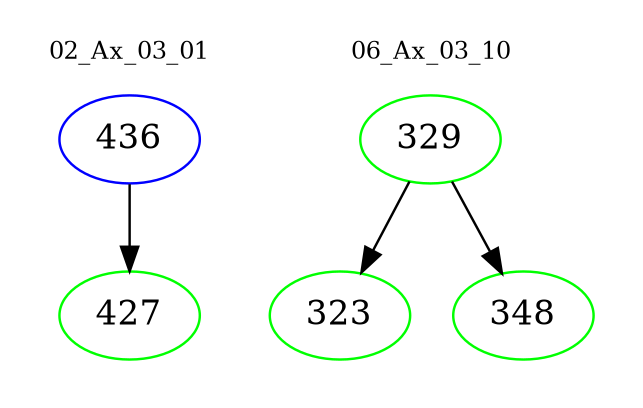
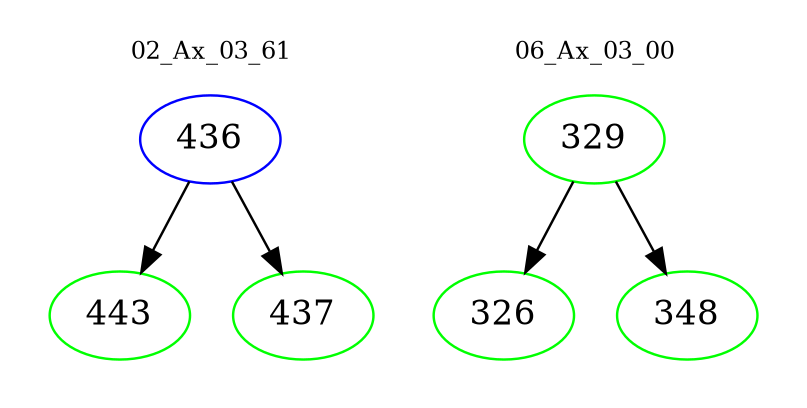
cluster "02_Ax_03_01": label "02_Ax_03_01" -> "02_Ax_03_61"
cluster "06_Ax_03_10": label "06_Ax_03_10" -> "06_Ax_03_00"
node "443": added
node "427": label "427" -> "437"
node "323": label "323" -> "326"
